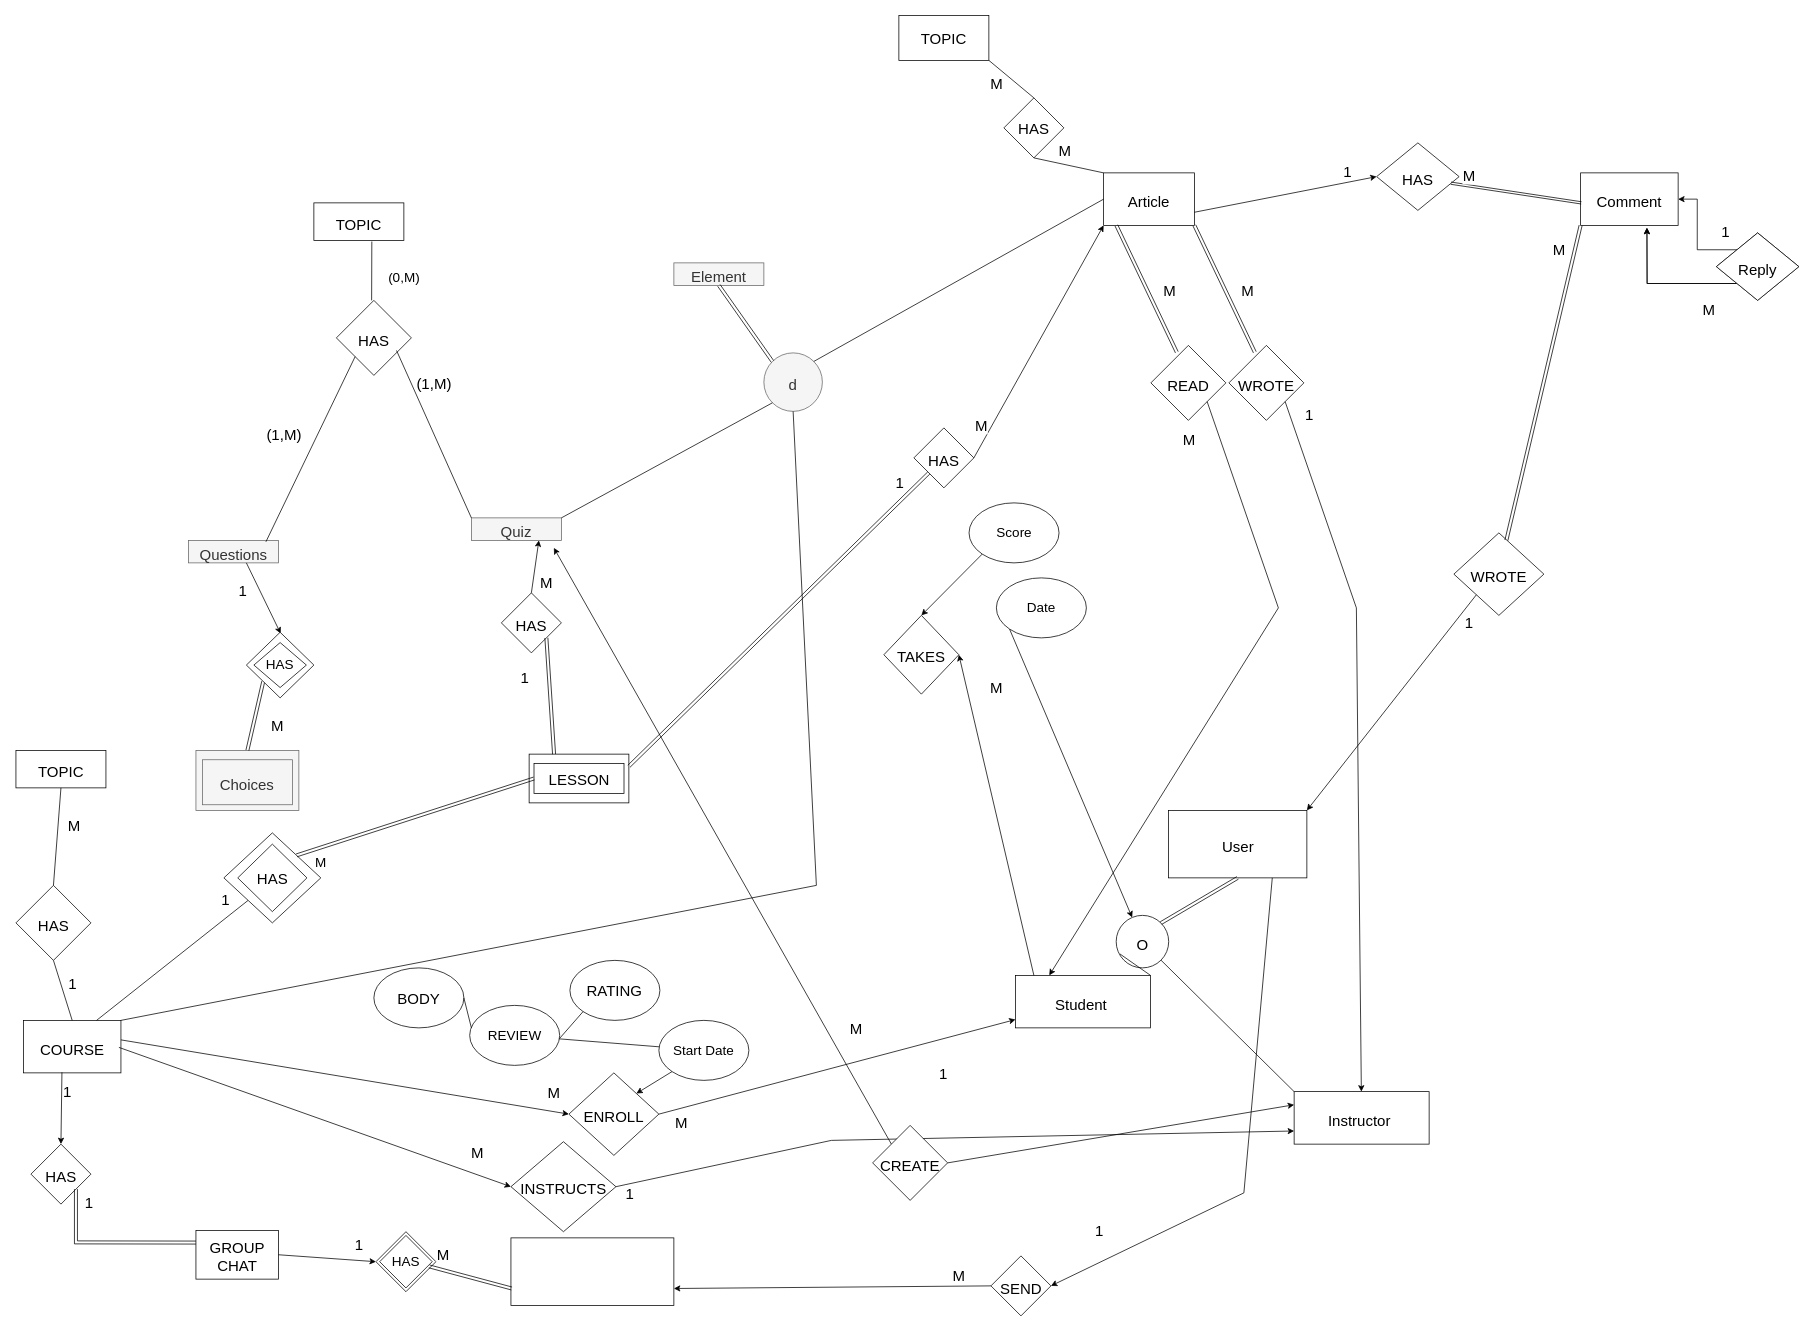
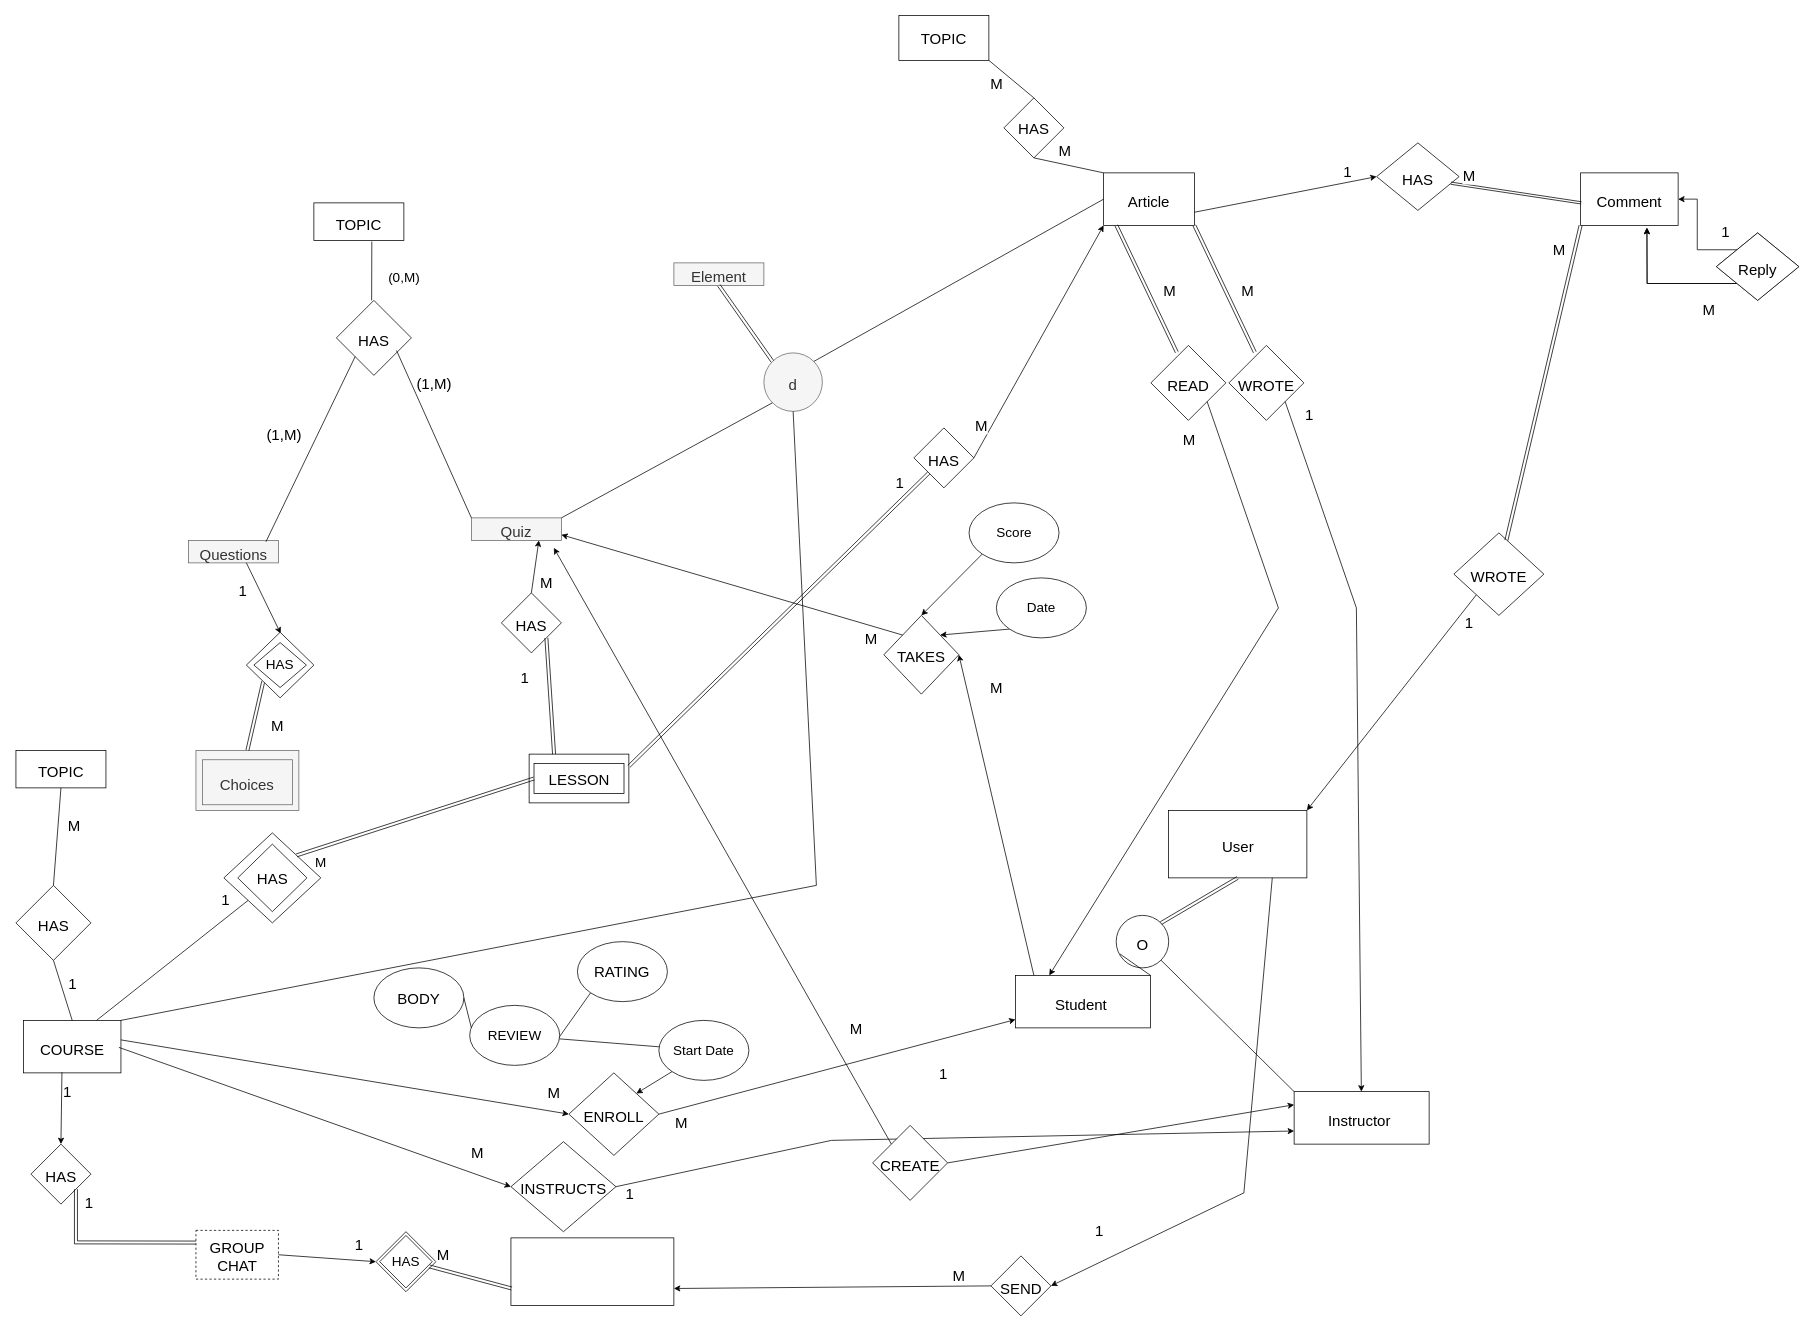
edge "TAKES" -> "Quiz": added, label "M"
edge "Date" -> "O": now "Date" -> "TAKES"
node "RATING": moved (615, 990) -> (622, 972)
node "GROUP CHAT": style solid -> dashed
